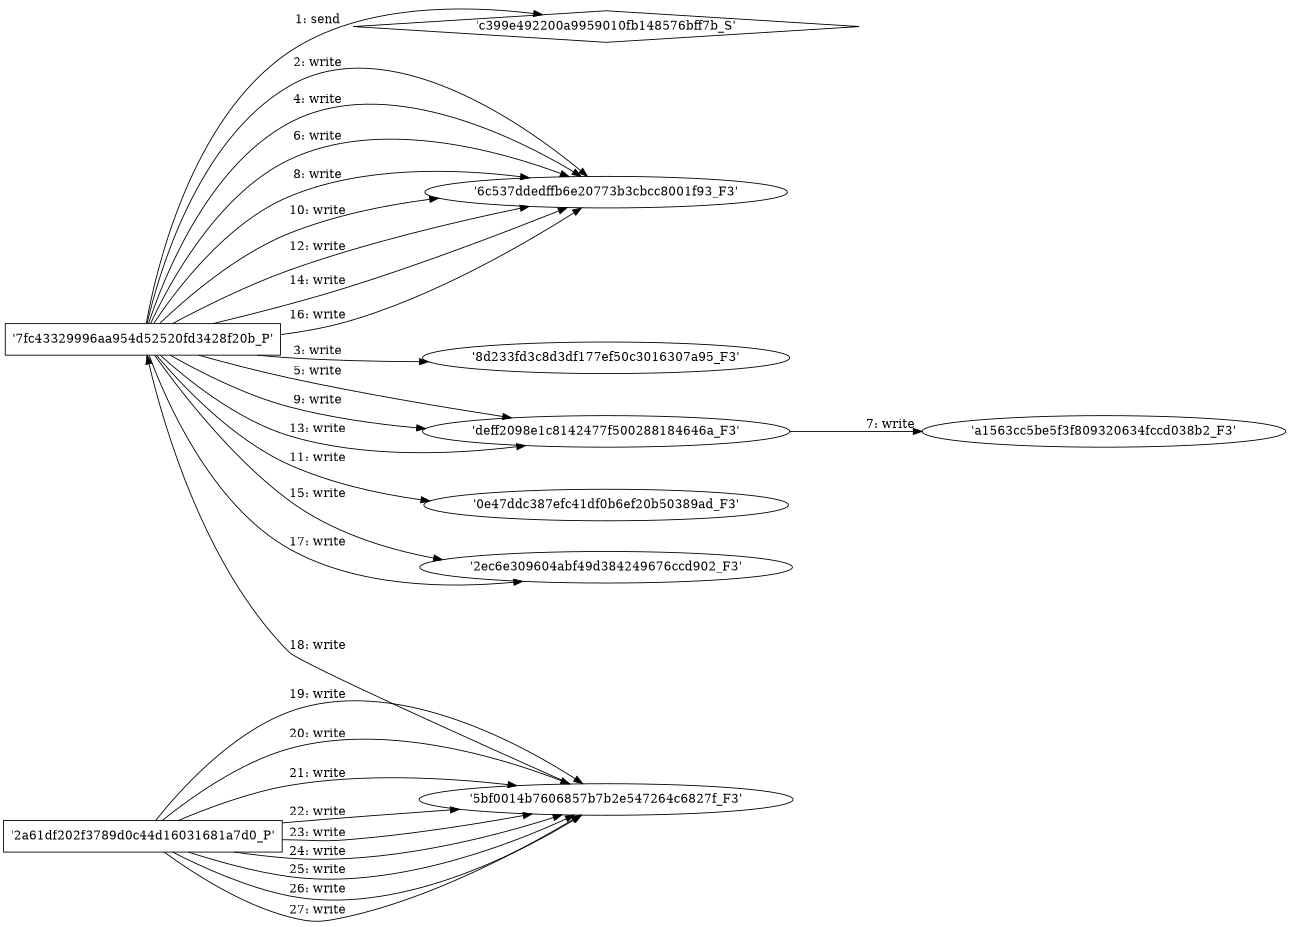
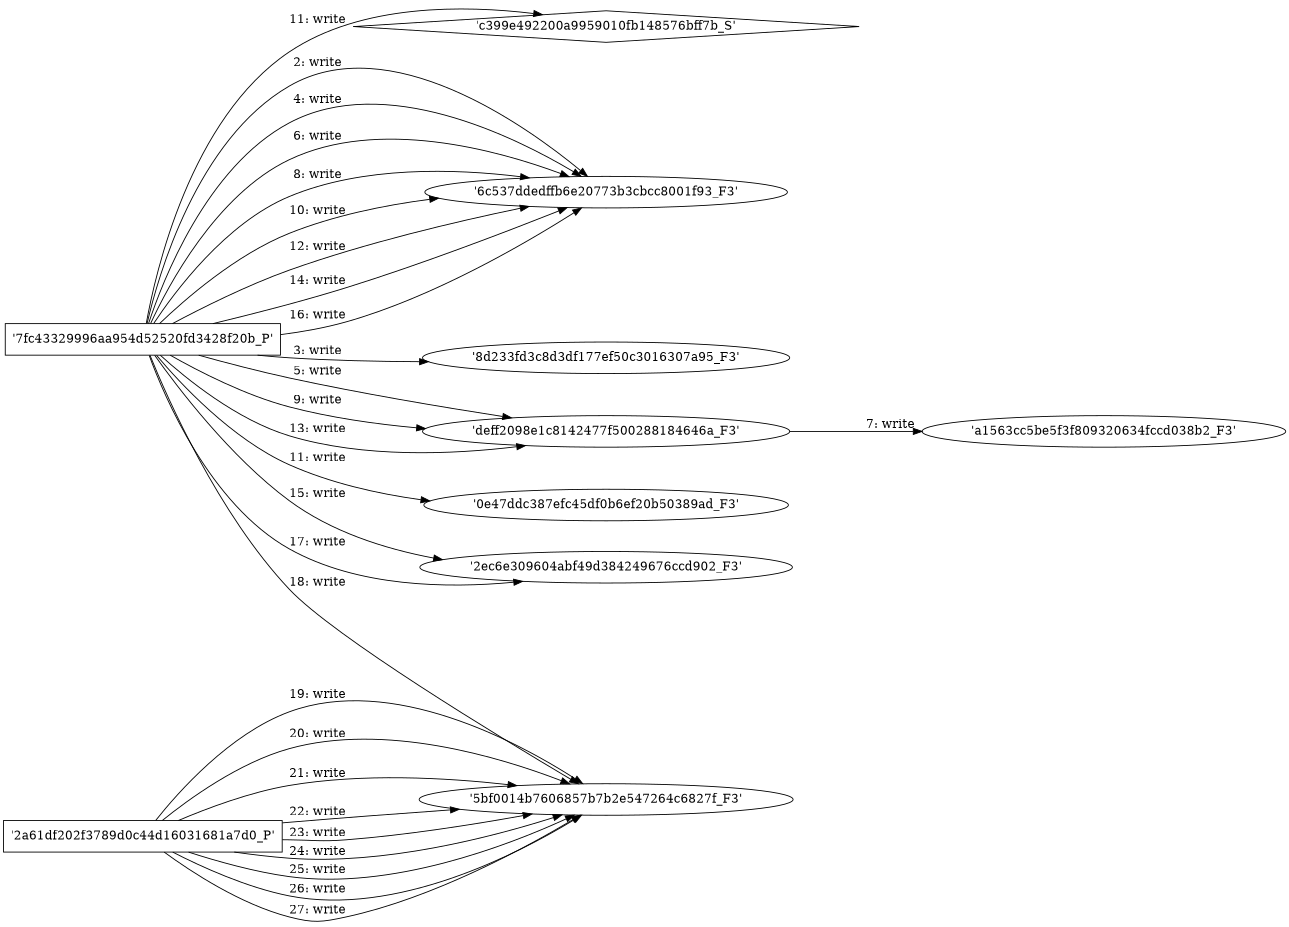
edge "'7fc43329996aa954d52520fd3428f20b_P'" -> "'c399e492200a9959010fb148576bff7b_S'": label "1: send" -> "11: write"
node "'0e47ddc387efc41df0b6ef20b50389ad_F3'": label "'0e47ddc387efc41df0b6ef20b50389ad_F3'" -> "'0e47ddc387efc45df0b6ef20b50389ad_F3'"
edge "'5bf0014b7606857b7b2e547264c6827f_F3'" -> "'7fc43329996aa954d52520fd3428f20b_P'": reversed
